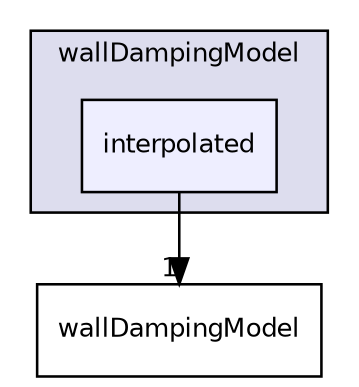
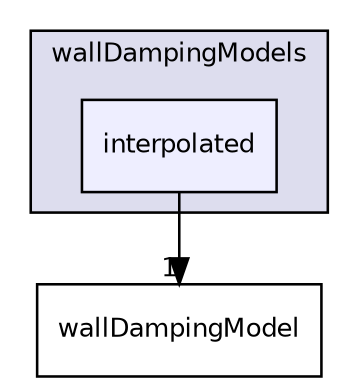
cluster "wallDampingModel": label "wallDampingModel" -> "wallDampingModels"
